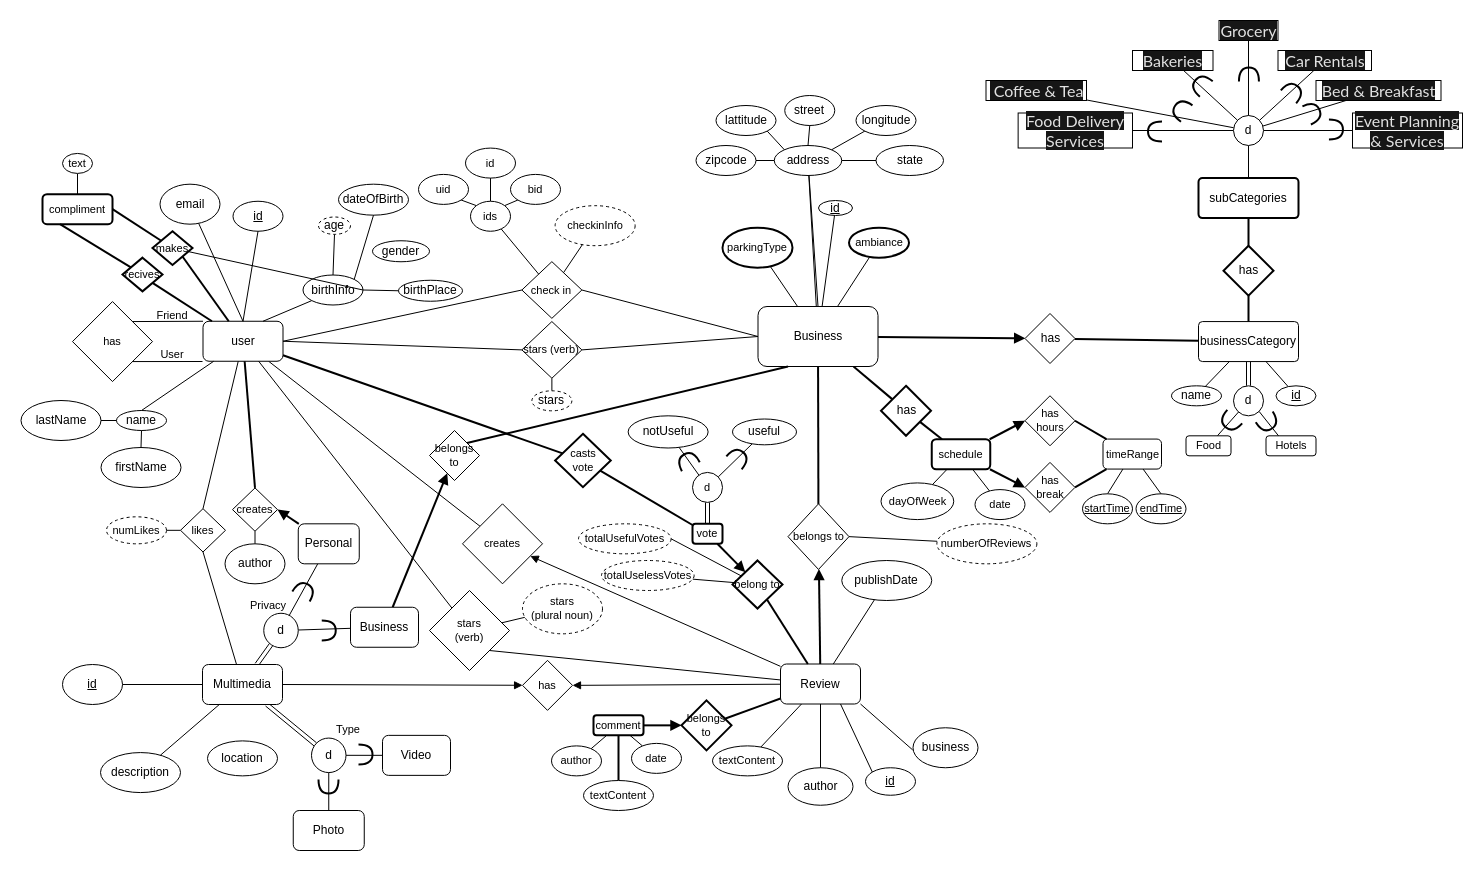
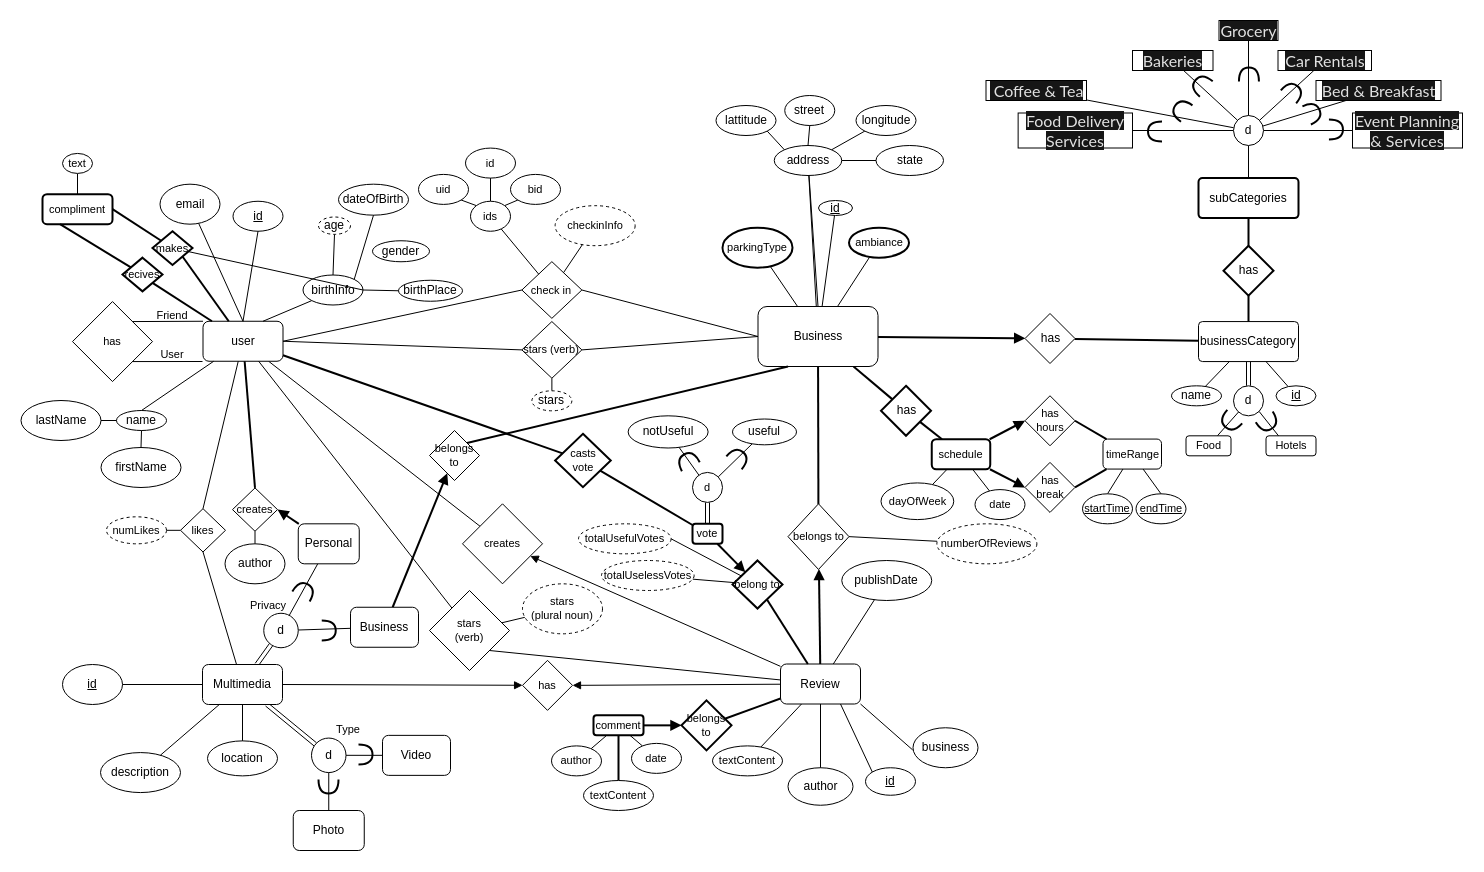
node "zipcode": removed
edge "zipcode" -- "address": removed
edge "Multimedia" -- "location": added
